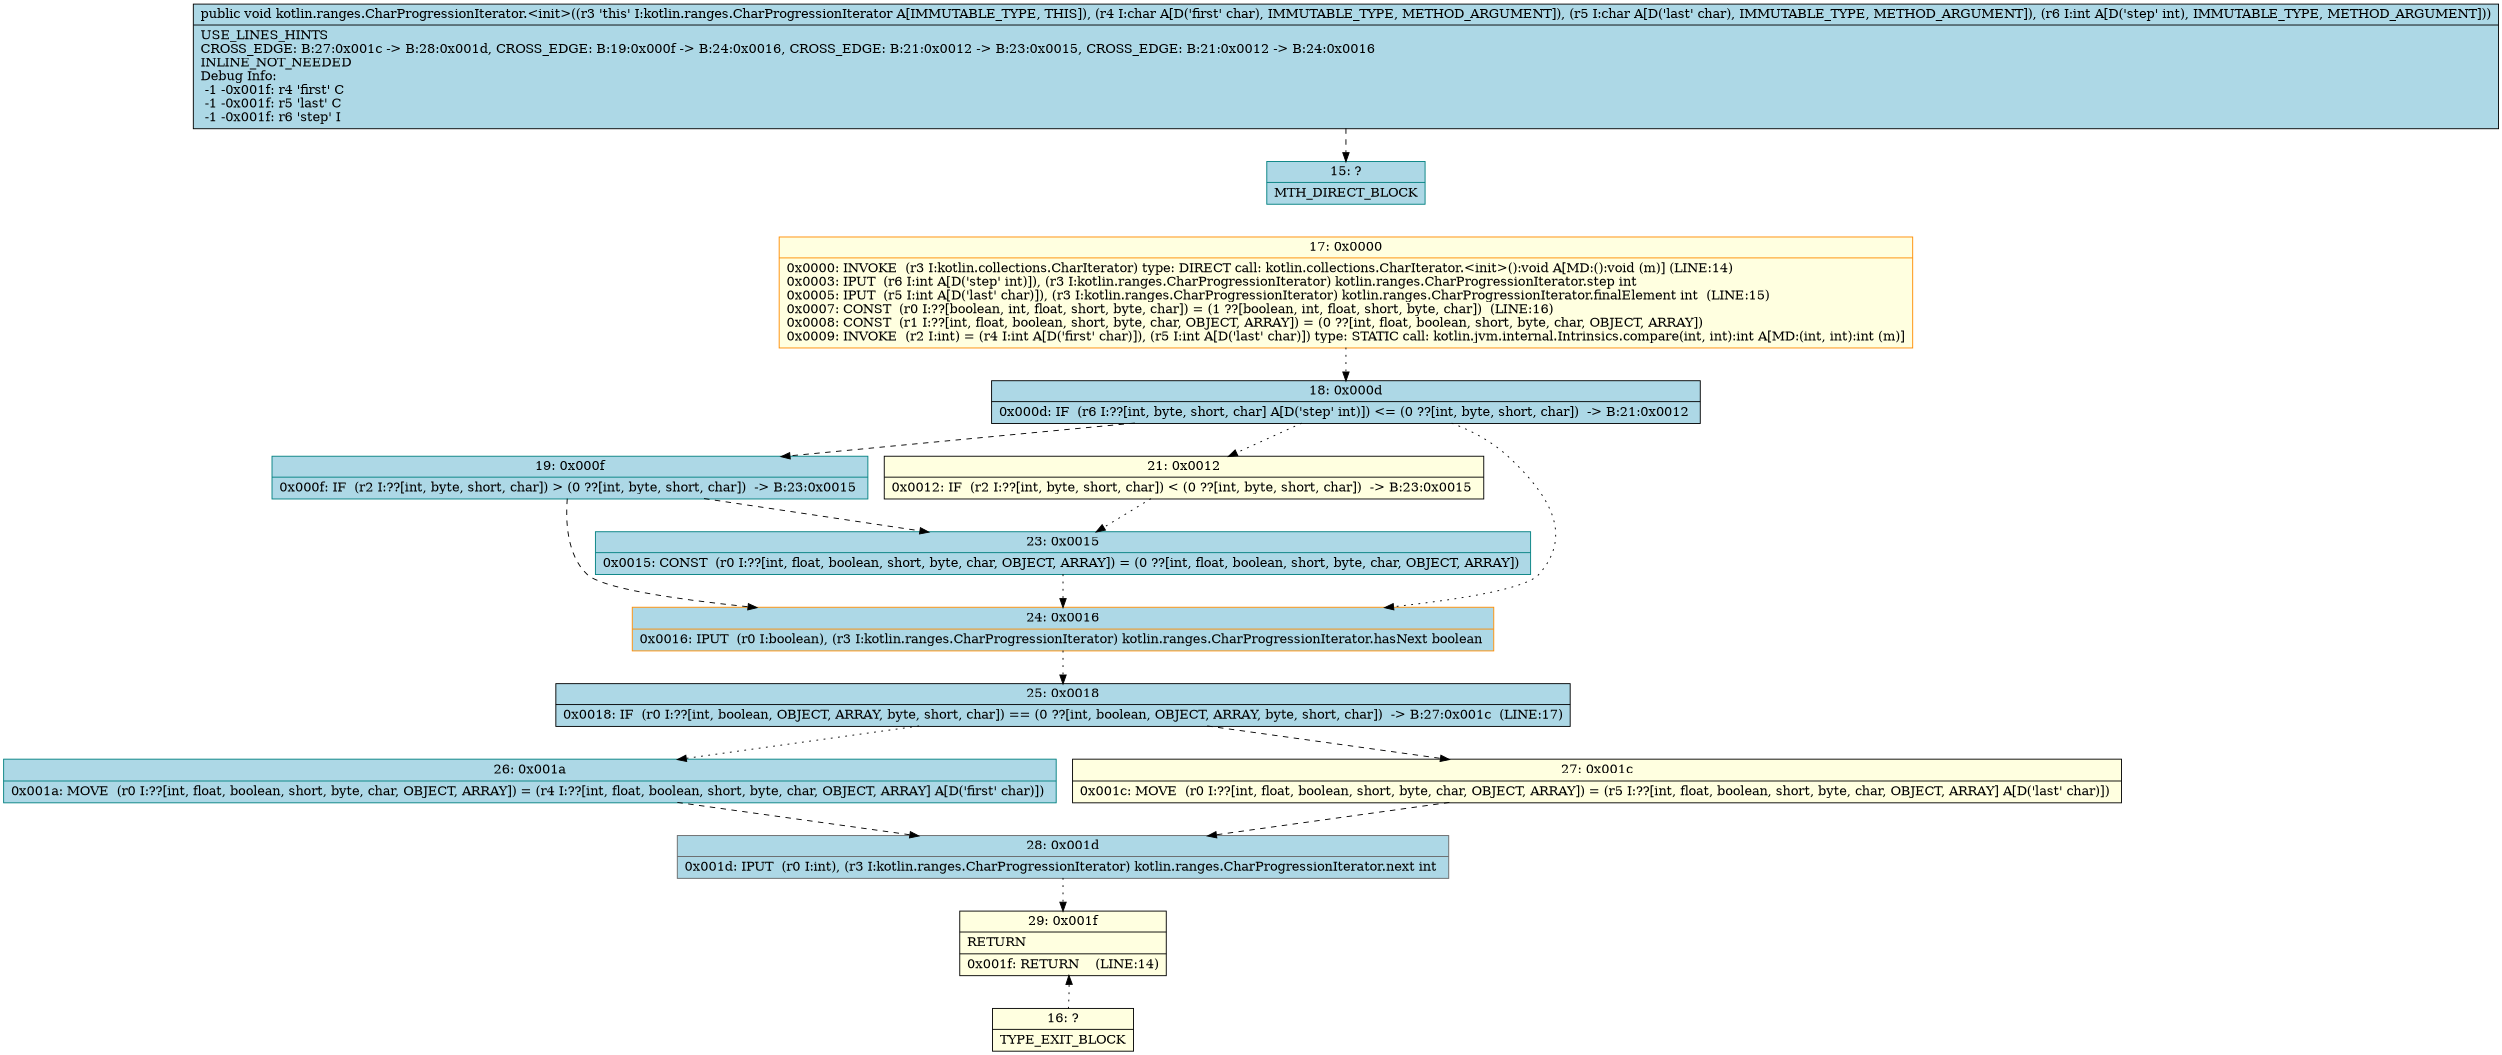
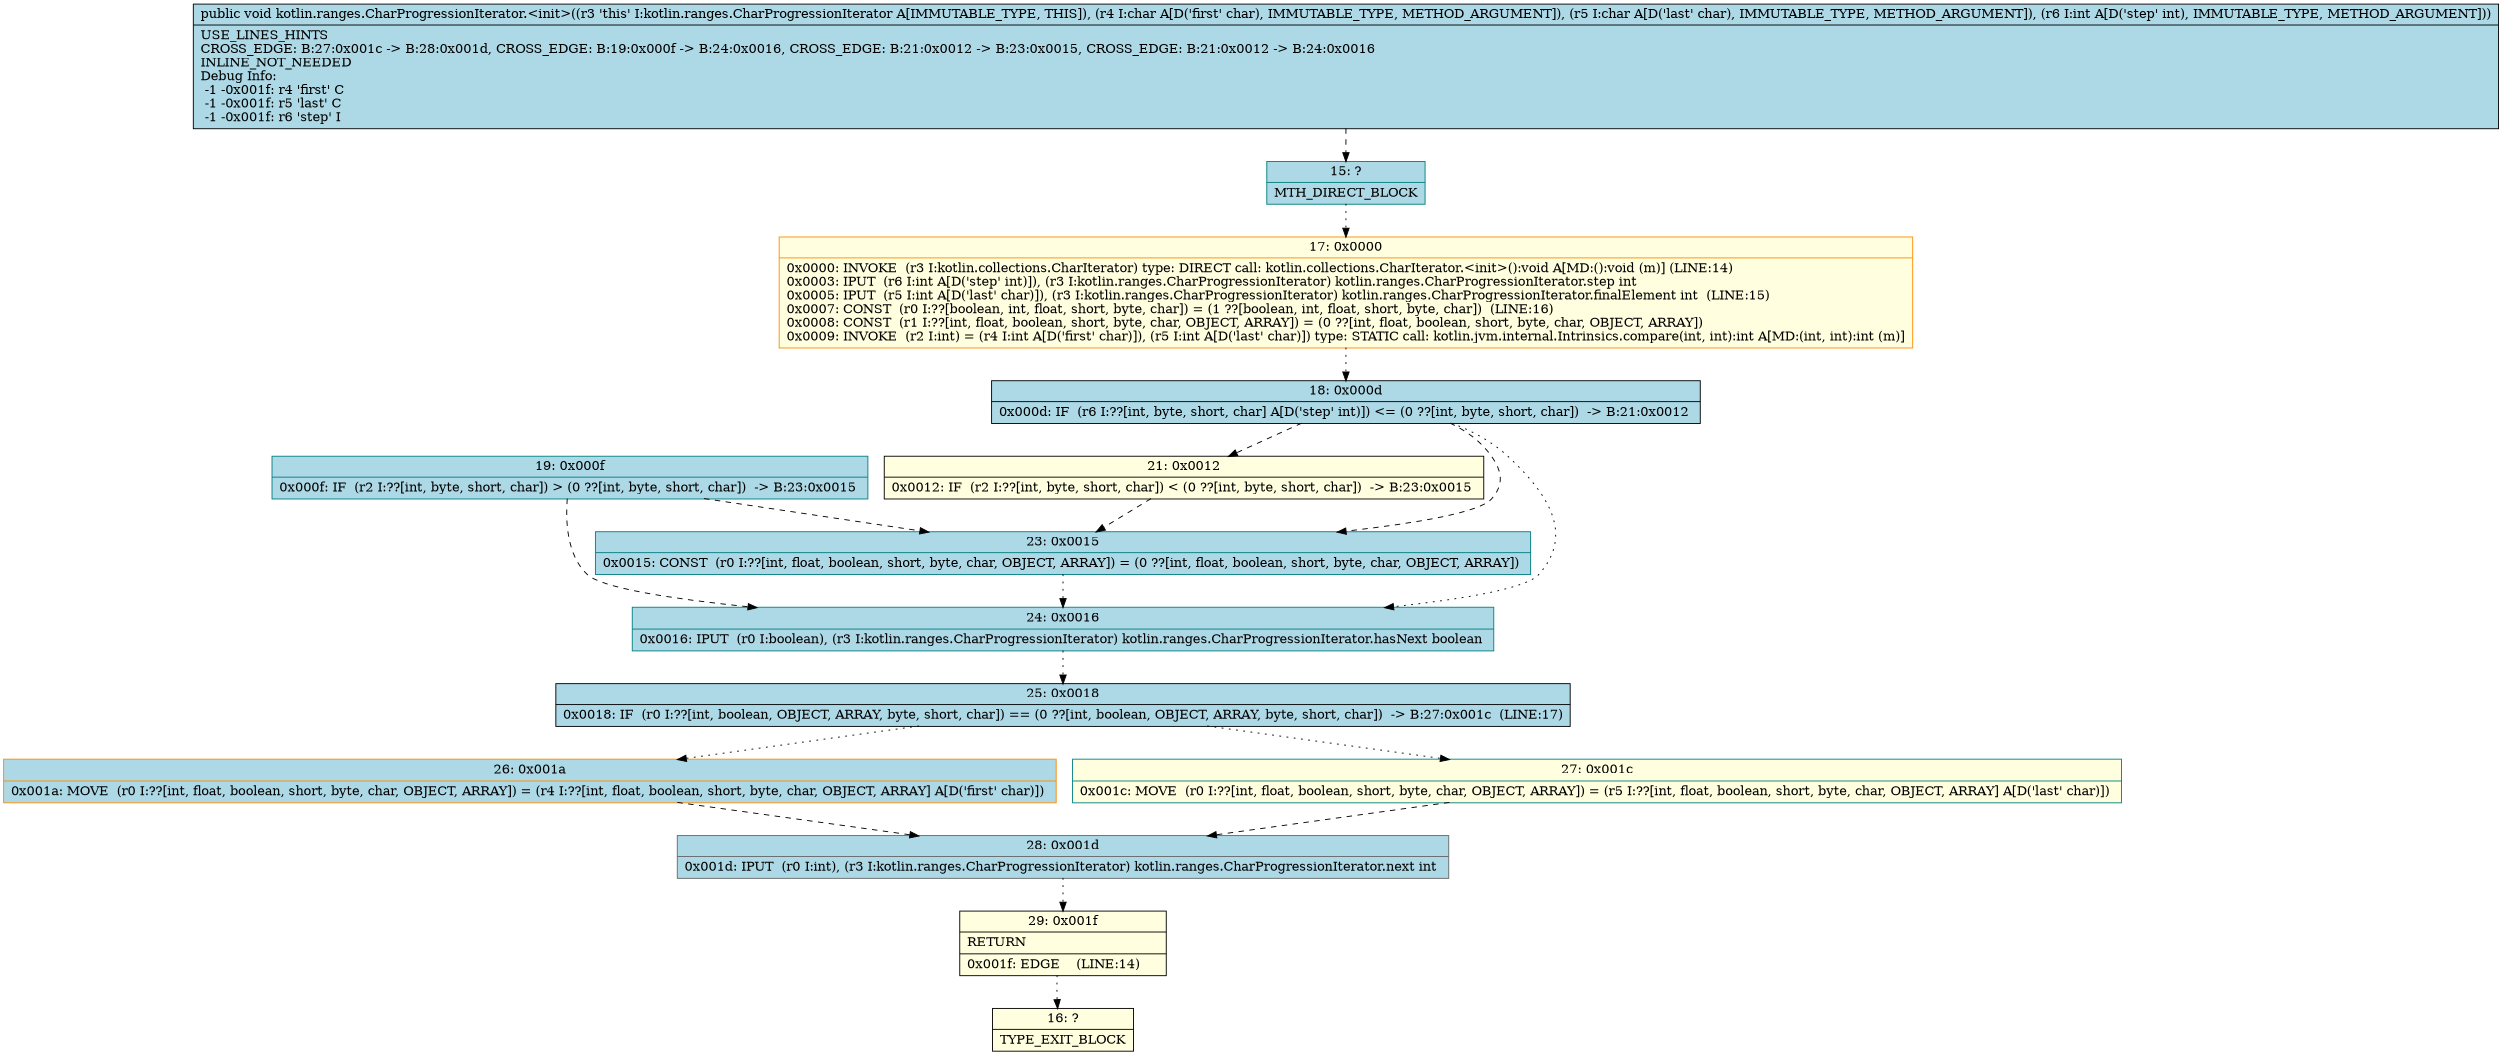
edge "15: ?" -> "17: 0x0000": added
edge "18: 0x000d" -> "21: 0x0012": style dotted -> dashed
edge "18: 0x000d" -> "19: 0x000f": now "18: 0x000d" -> "23: 0x0015"
edge "21: 0x0012" -> "23: 0x0015": style dotted -> dashed
node "24: 0x0016": color darkorange -> teal
edge "25: 0x0018" -> "27: 0x001c": style dashed -> dotted
node "26: 0x001a": color teal -> darkorange
node "27: 0x001c": color black -> teal
node "29: 0x001f": text "0x001f: RETURN    (LINE:14)" -> "0x001f: EDGE    (LINE:14)"
edge "16: ?" -> "29: 0x001f": reversed
